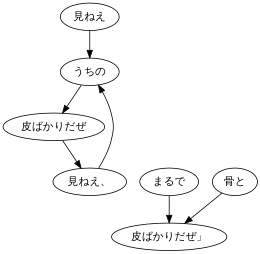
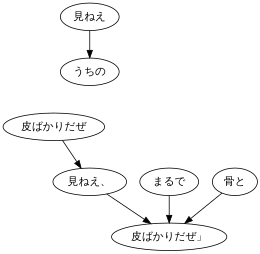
edge "うちの" -> "皮ばかりだぜ": removed
edge "見ねえ、" -> "うちの": now "見ねえ、" -> "皮ばかりだぜ」"
